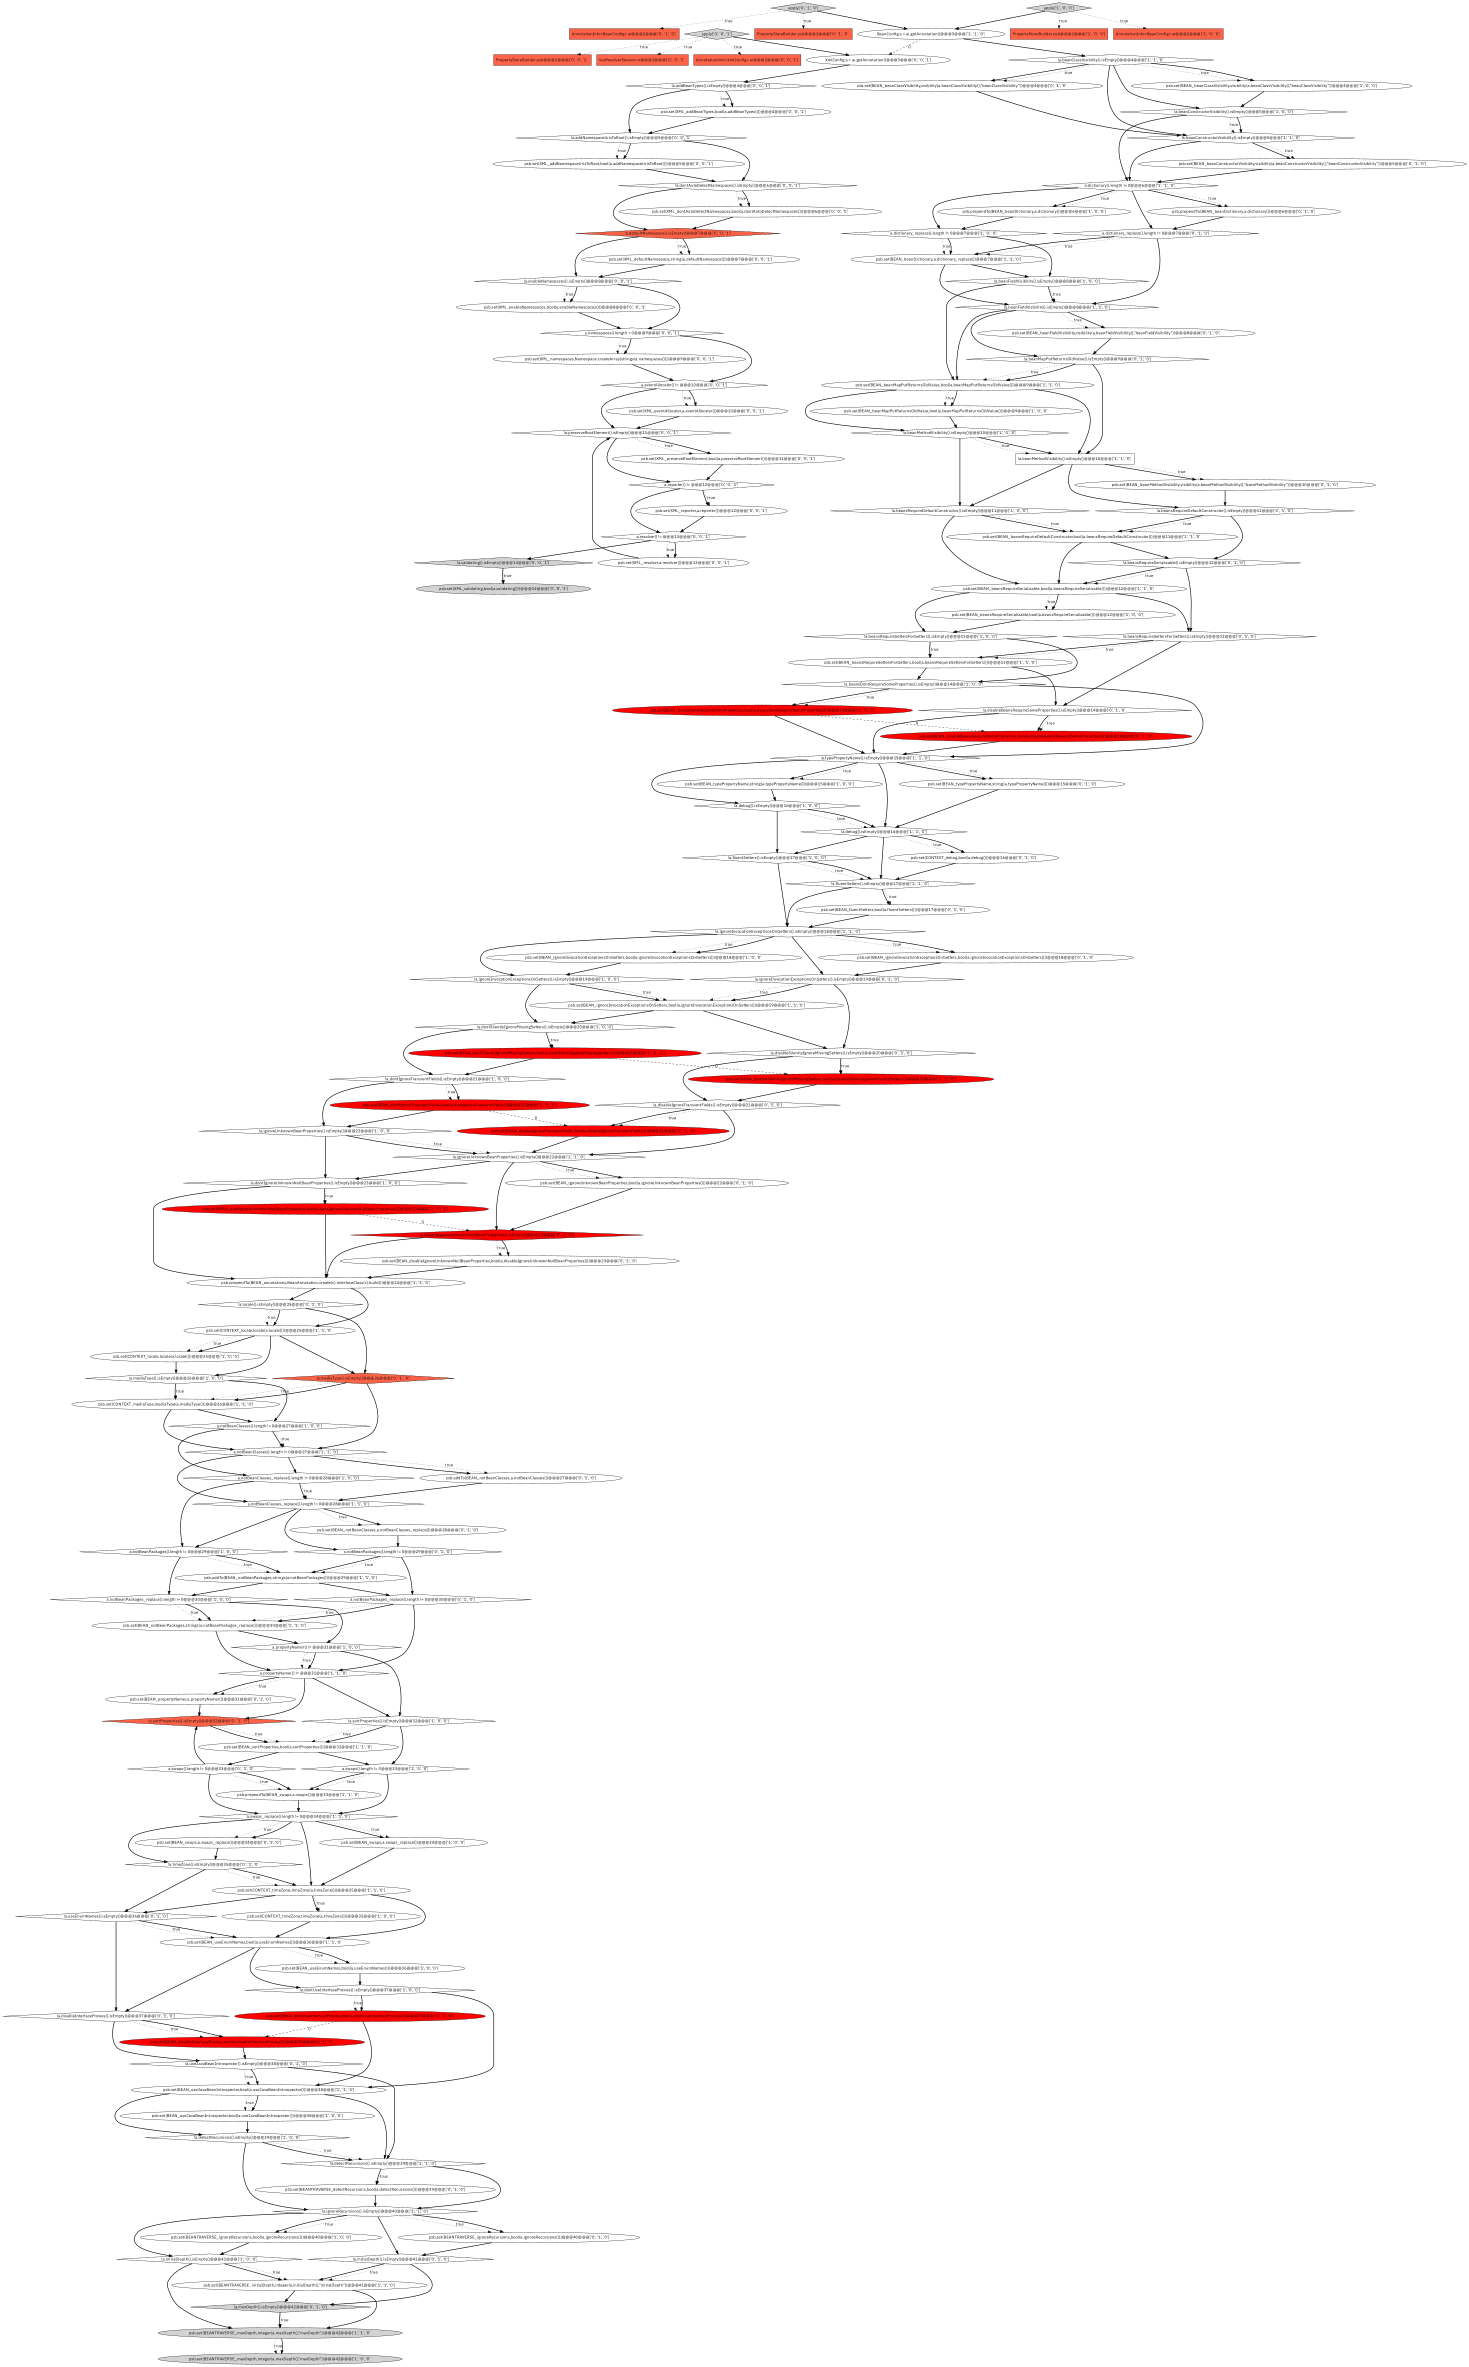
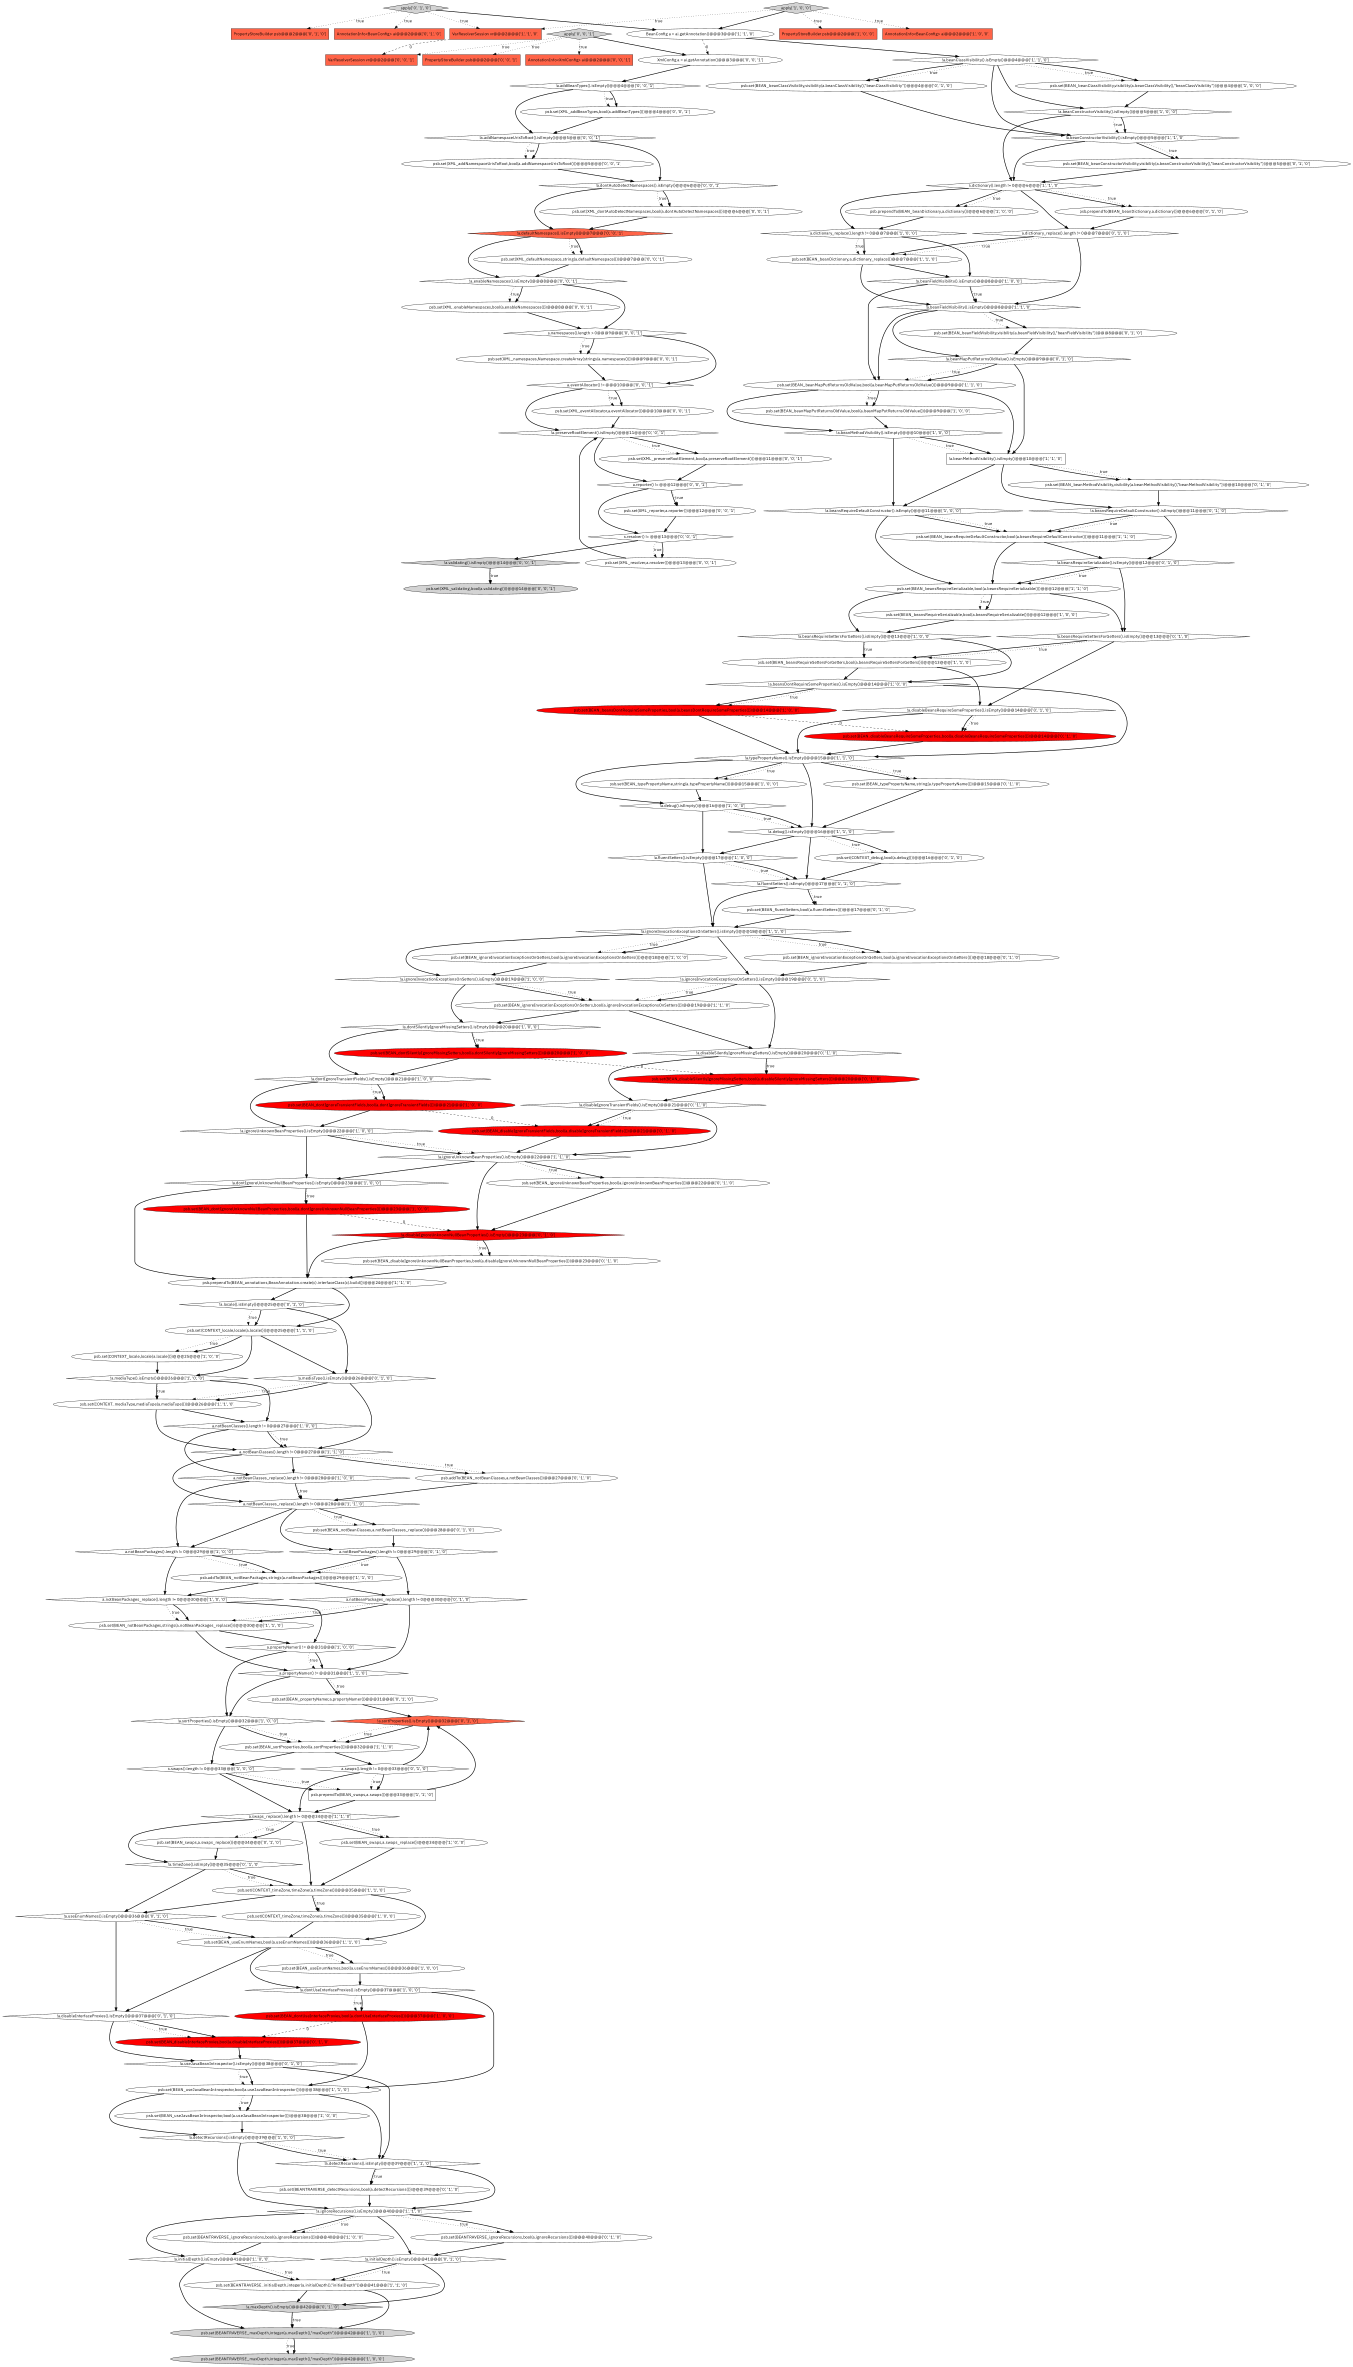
node "VarResolverSession vr@@@2@@@['1', '1', '0']": added
node "!a.mediaType().isEmpty()@@@26@@@['0', '1', '0']": fillcolor tomato -> white
edge "a.propertyNamer() != @@@31@@@['1', '1', '0']" -> "!a.sortProperties().isEmpty()@@@32@@@['0', '1', '0']": now "psb.prependTo(BEAN_swaps,a.swaps())@@@33@@@['1', '1', '0']" -> "!a.sortProperties().isEmpty()@@@32@@@['0', '1', '0']"
node "psb.prependTo(BEAN_swaps,a.swaps())@@@33@@@['1', '1', '0']": shape ellipse -> box
